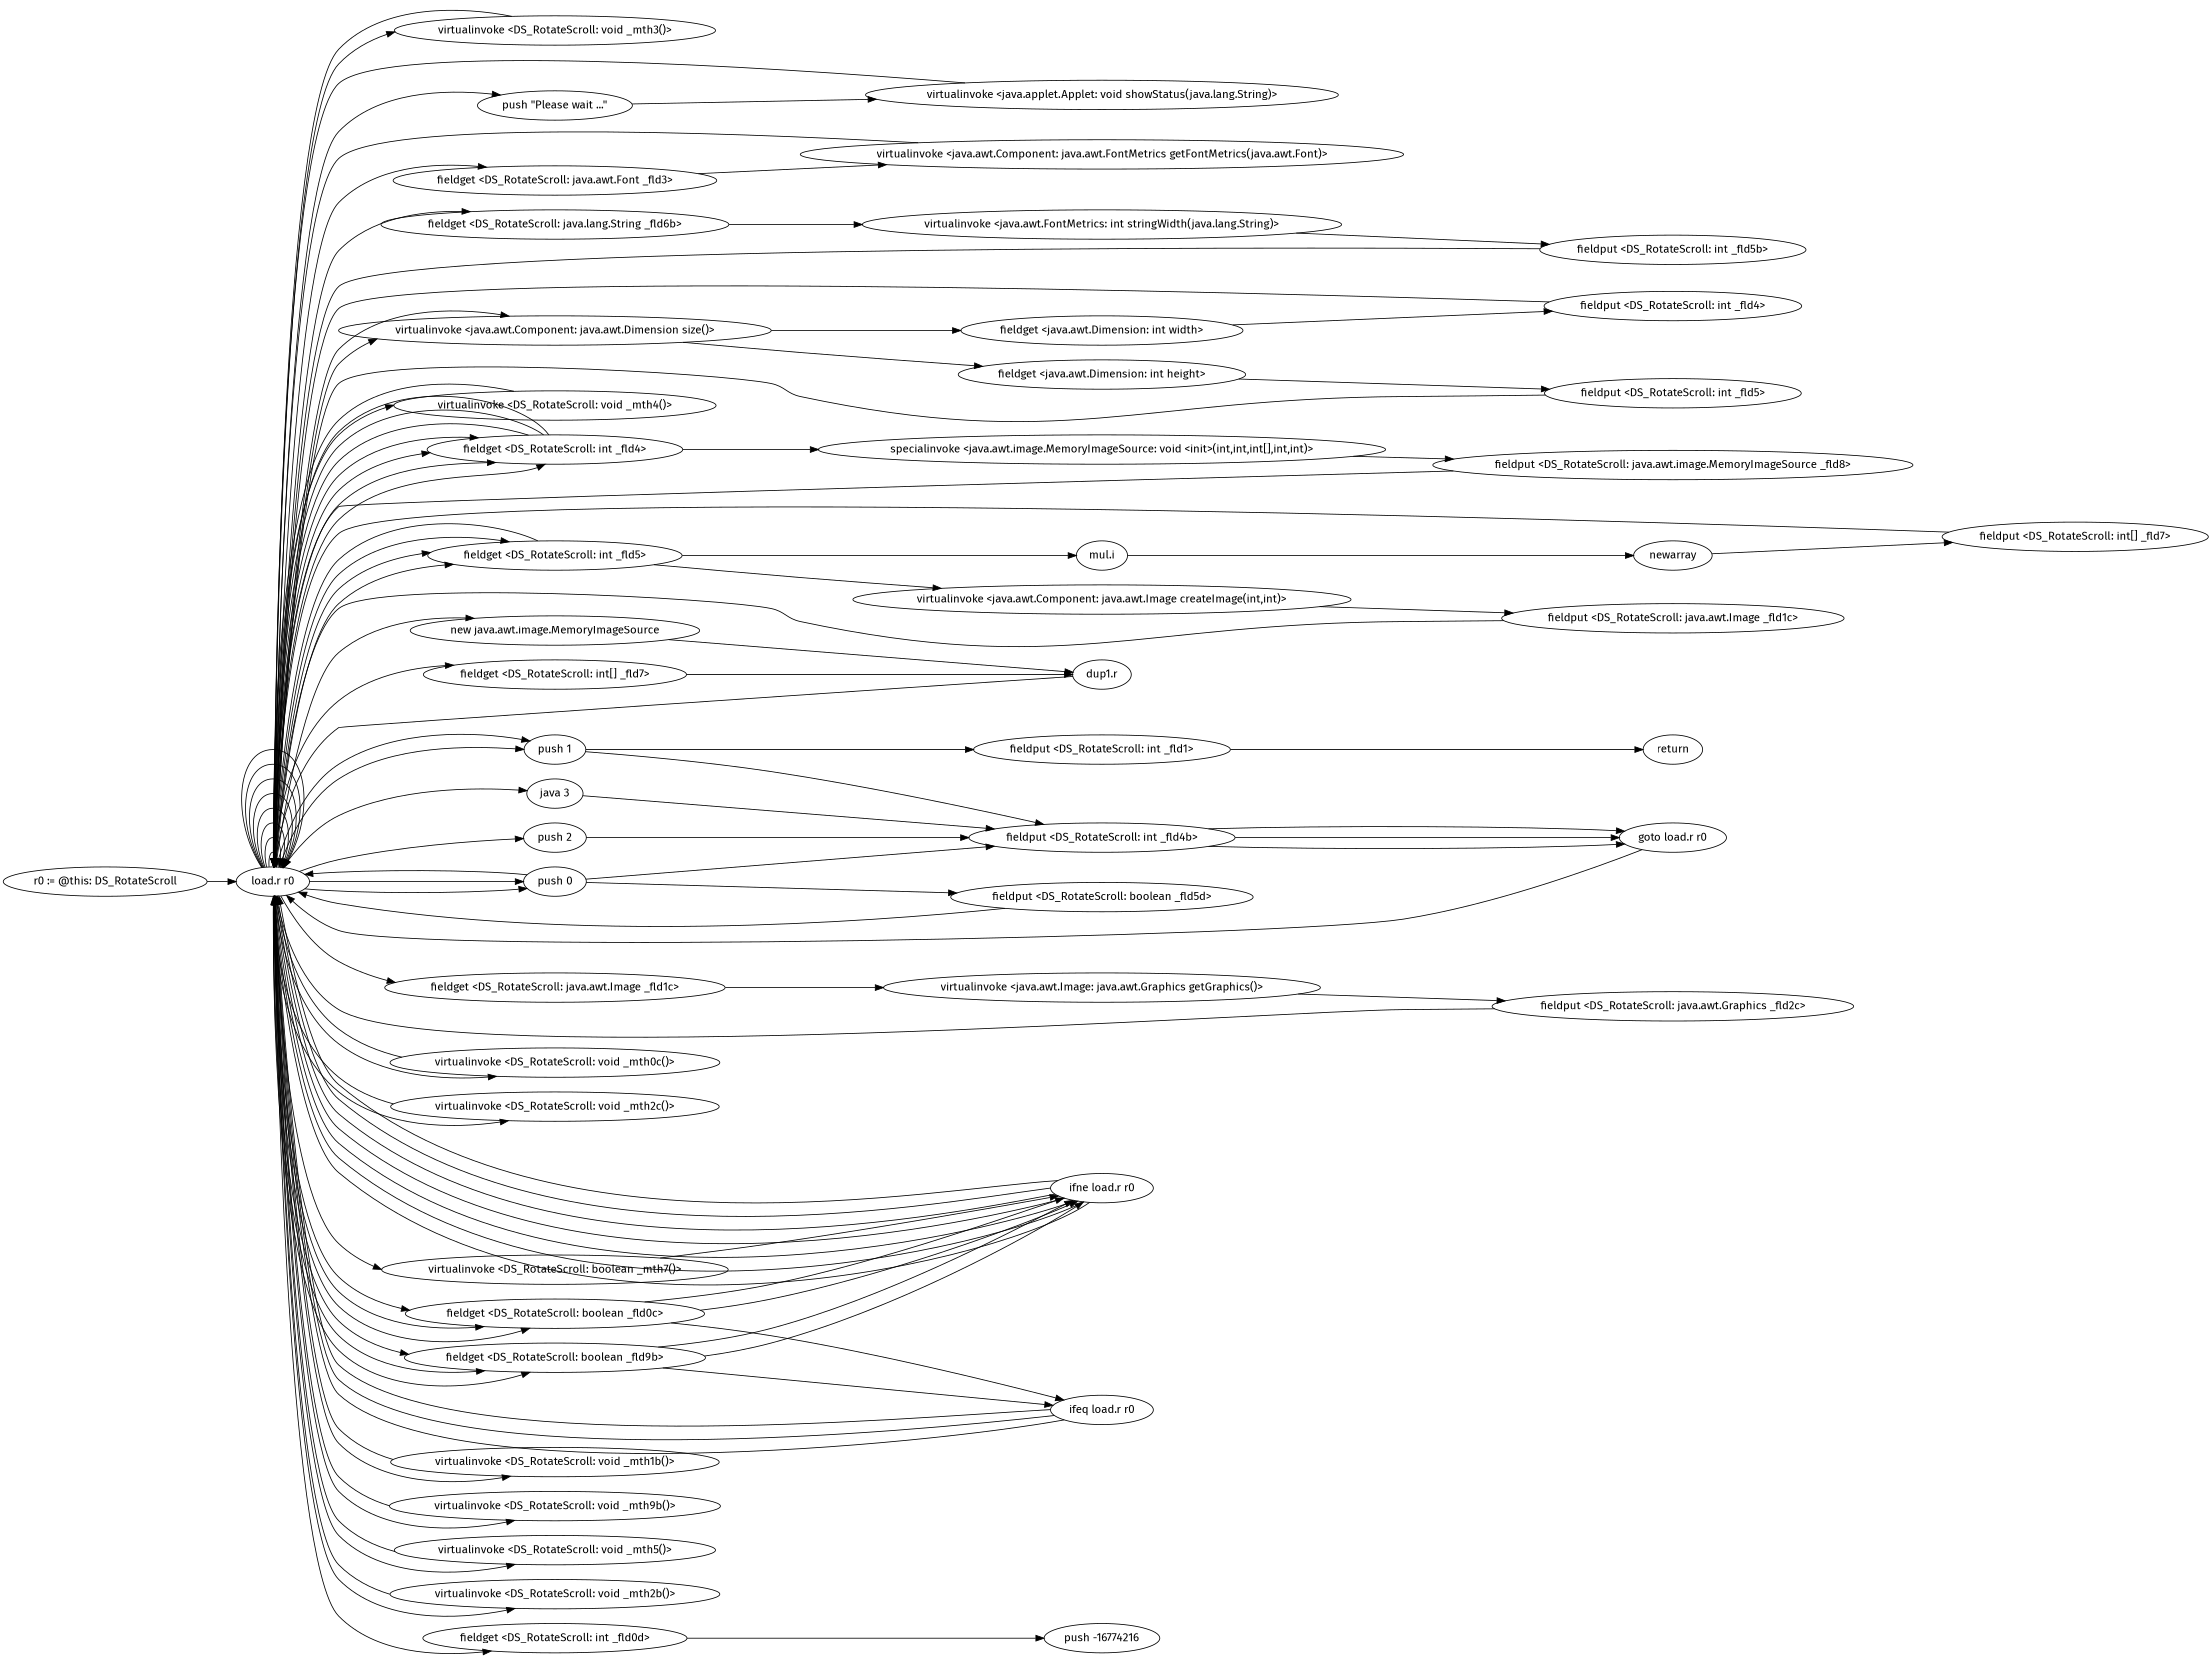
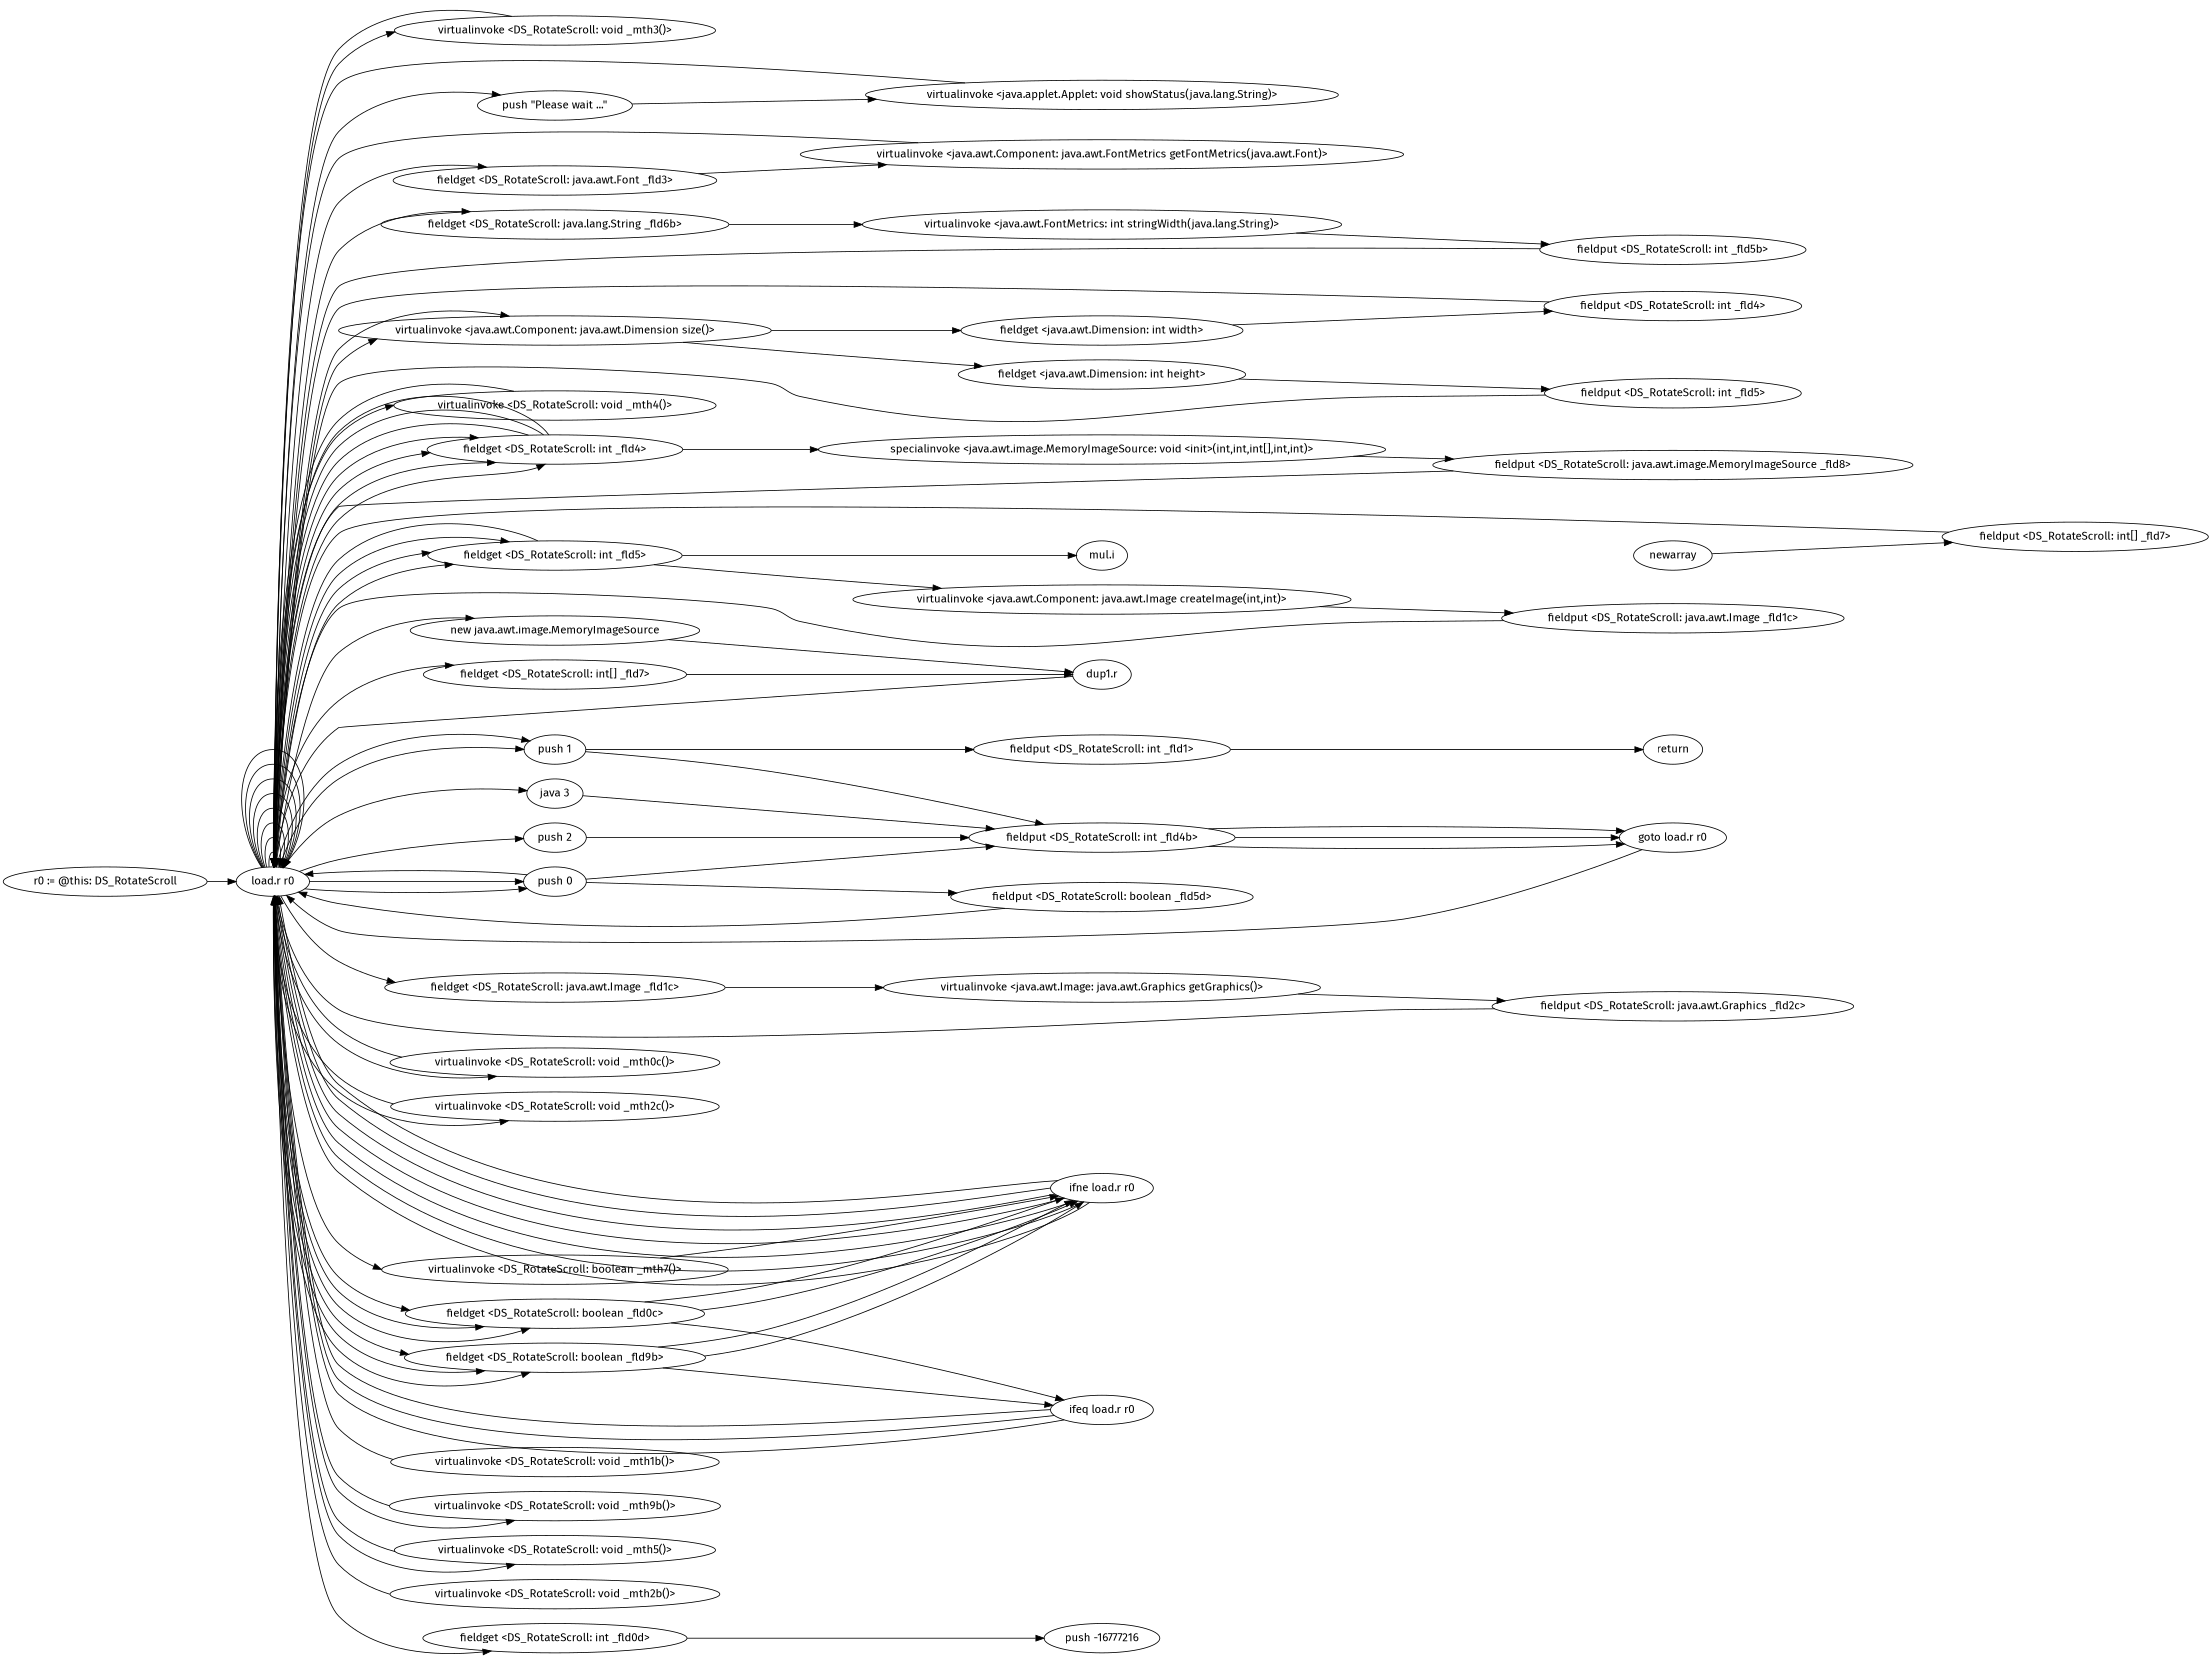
edge "mul.i" -> "newarray": removed
edge "load.r r0" -> "virtualinvoke <DS_RotateScroll: void _mth1b()>": removed
edge "load.r r0" -> "virtualinvoke <DS_RotateScroll: void _mth2b()>": removed
node "push -16774216": label "push -16774216" -> "push -16777216"
